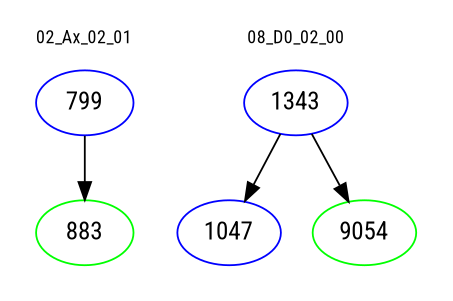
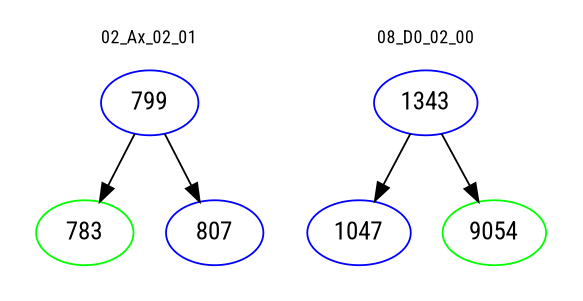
node "883": label "883" -> "783"
node "807": added
